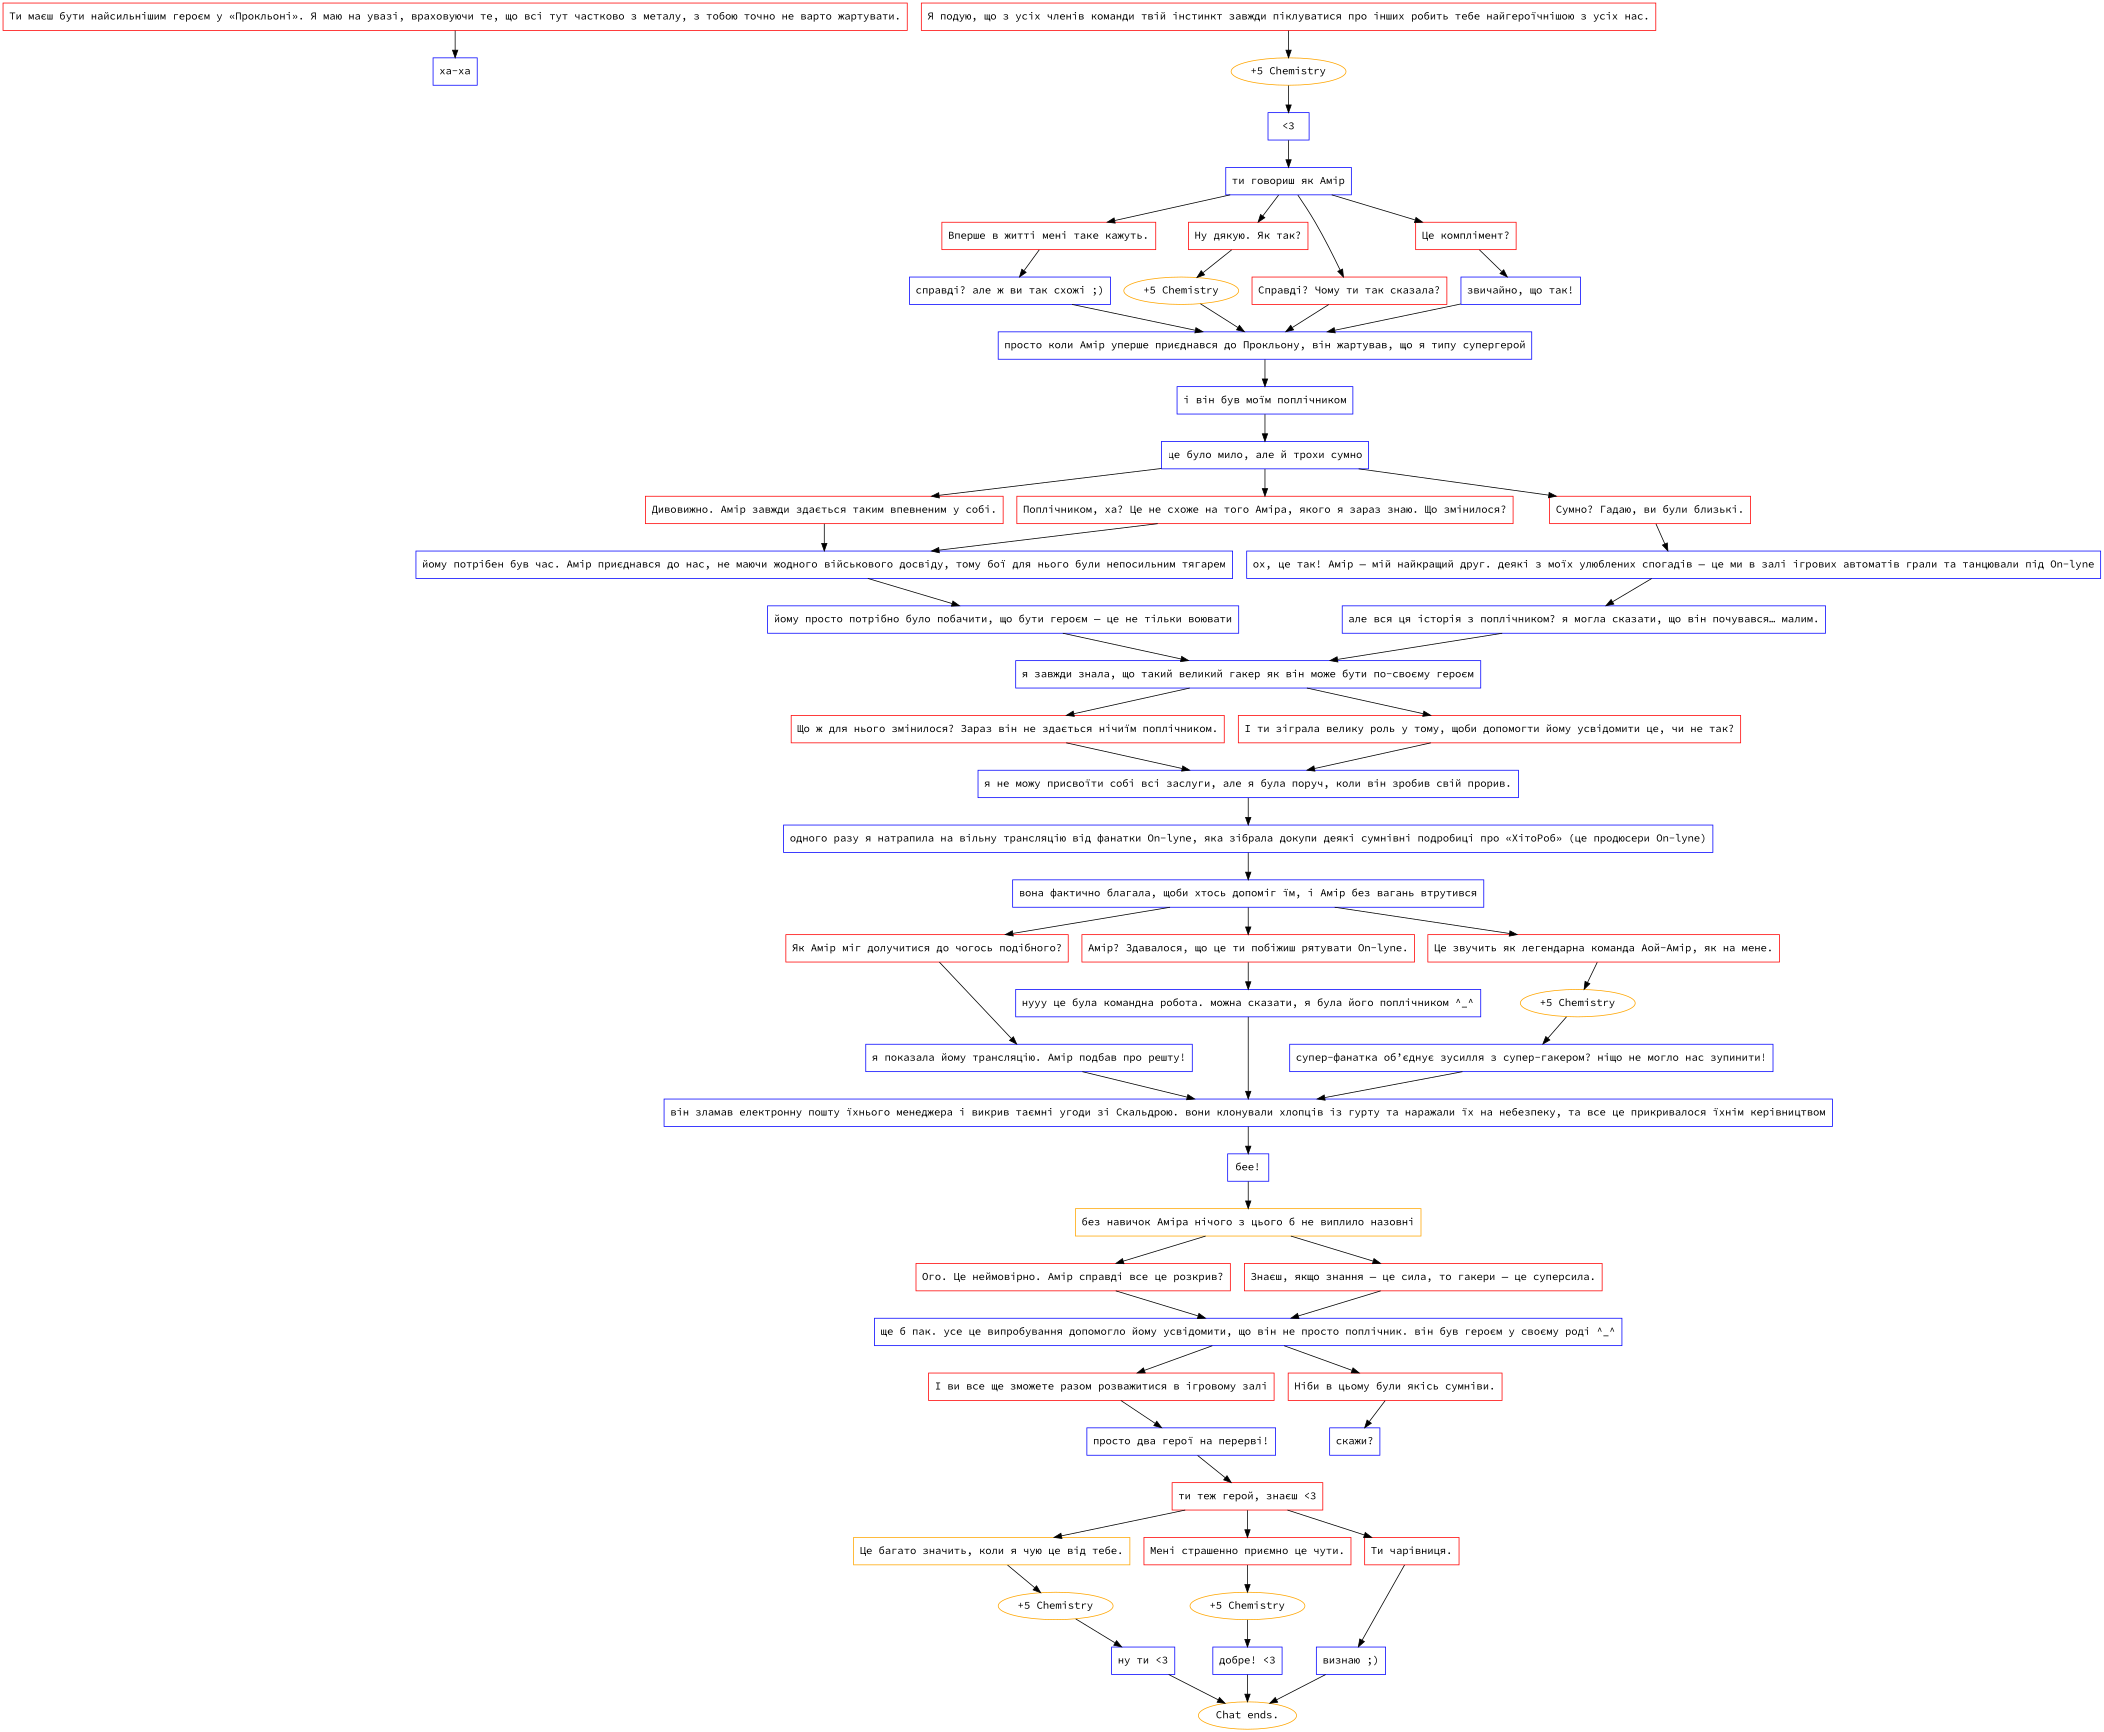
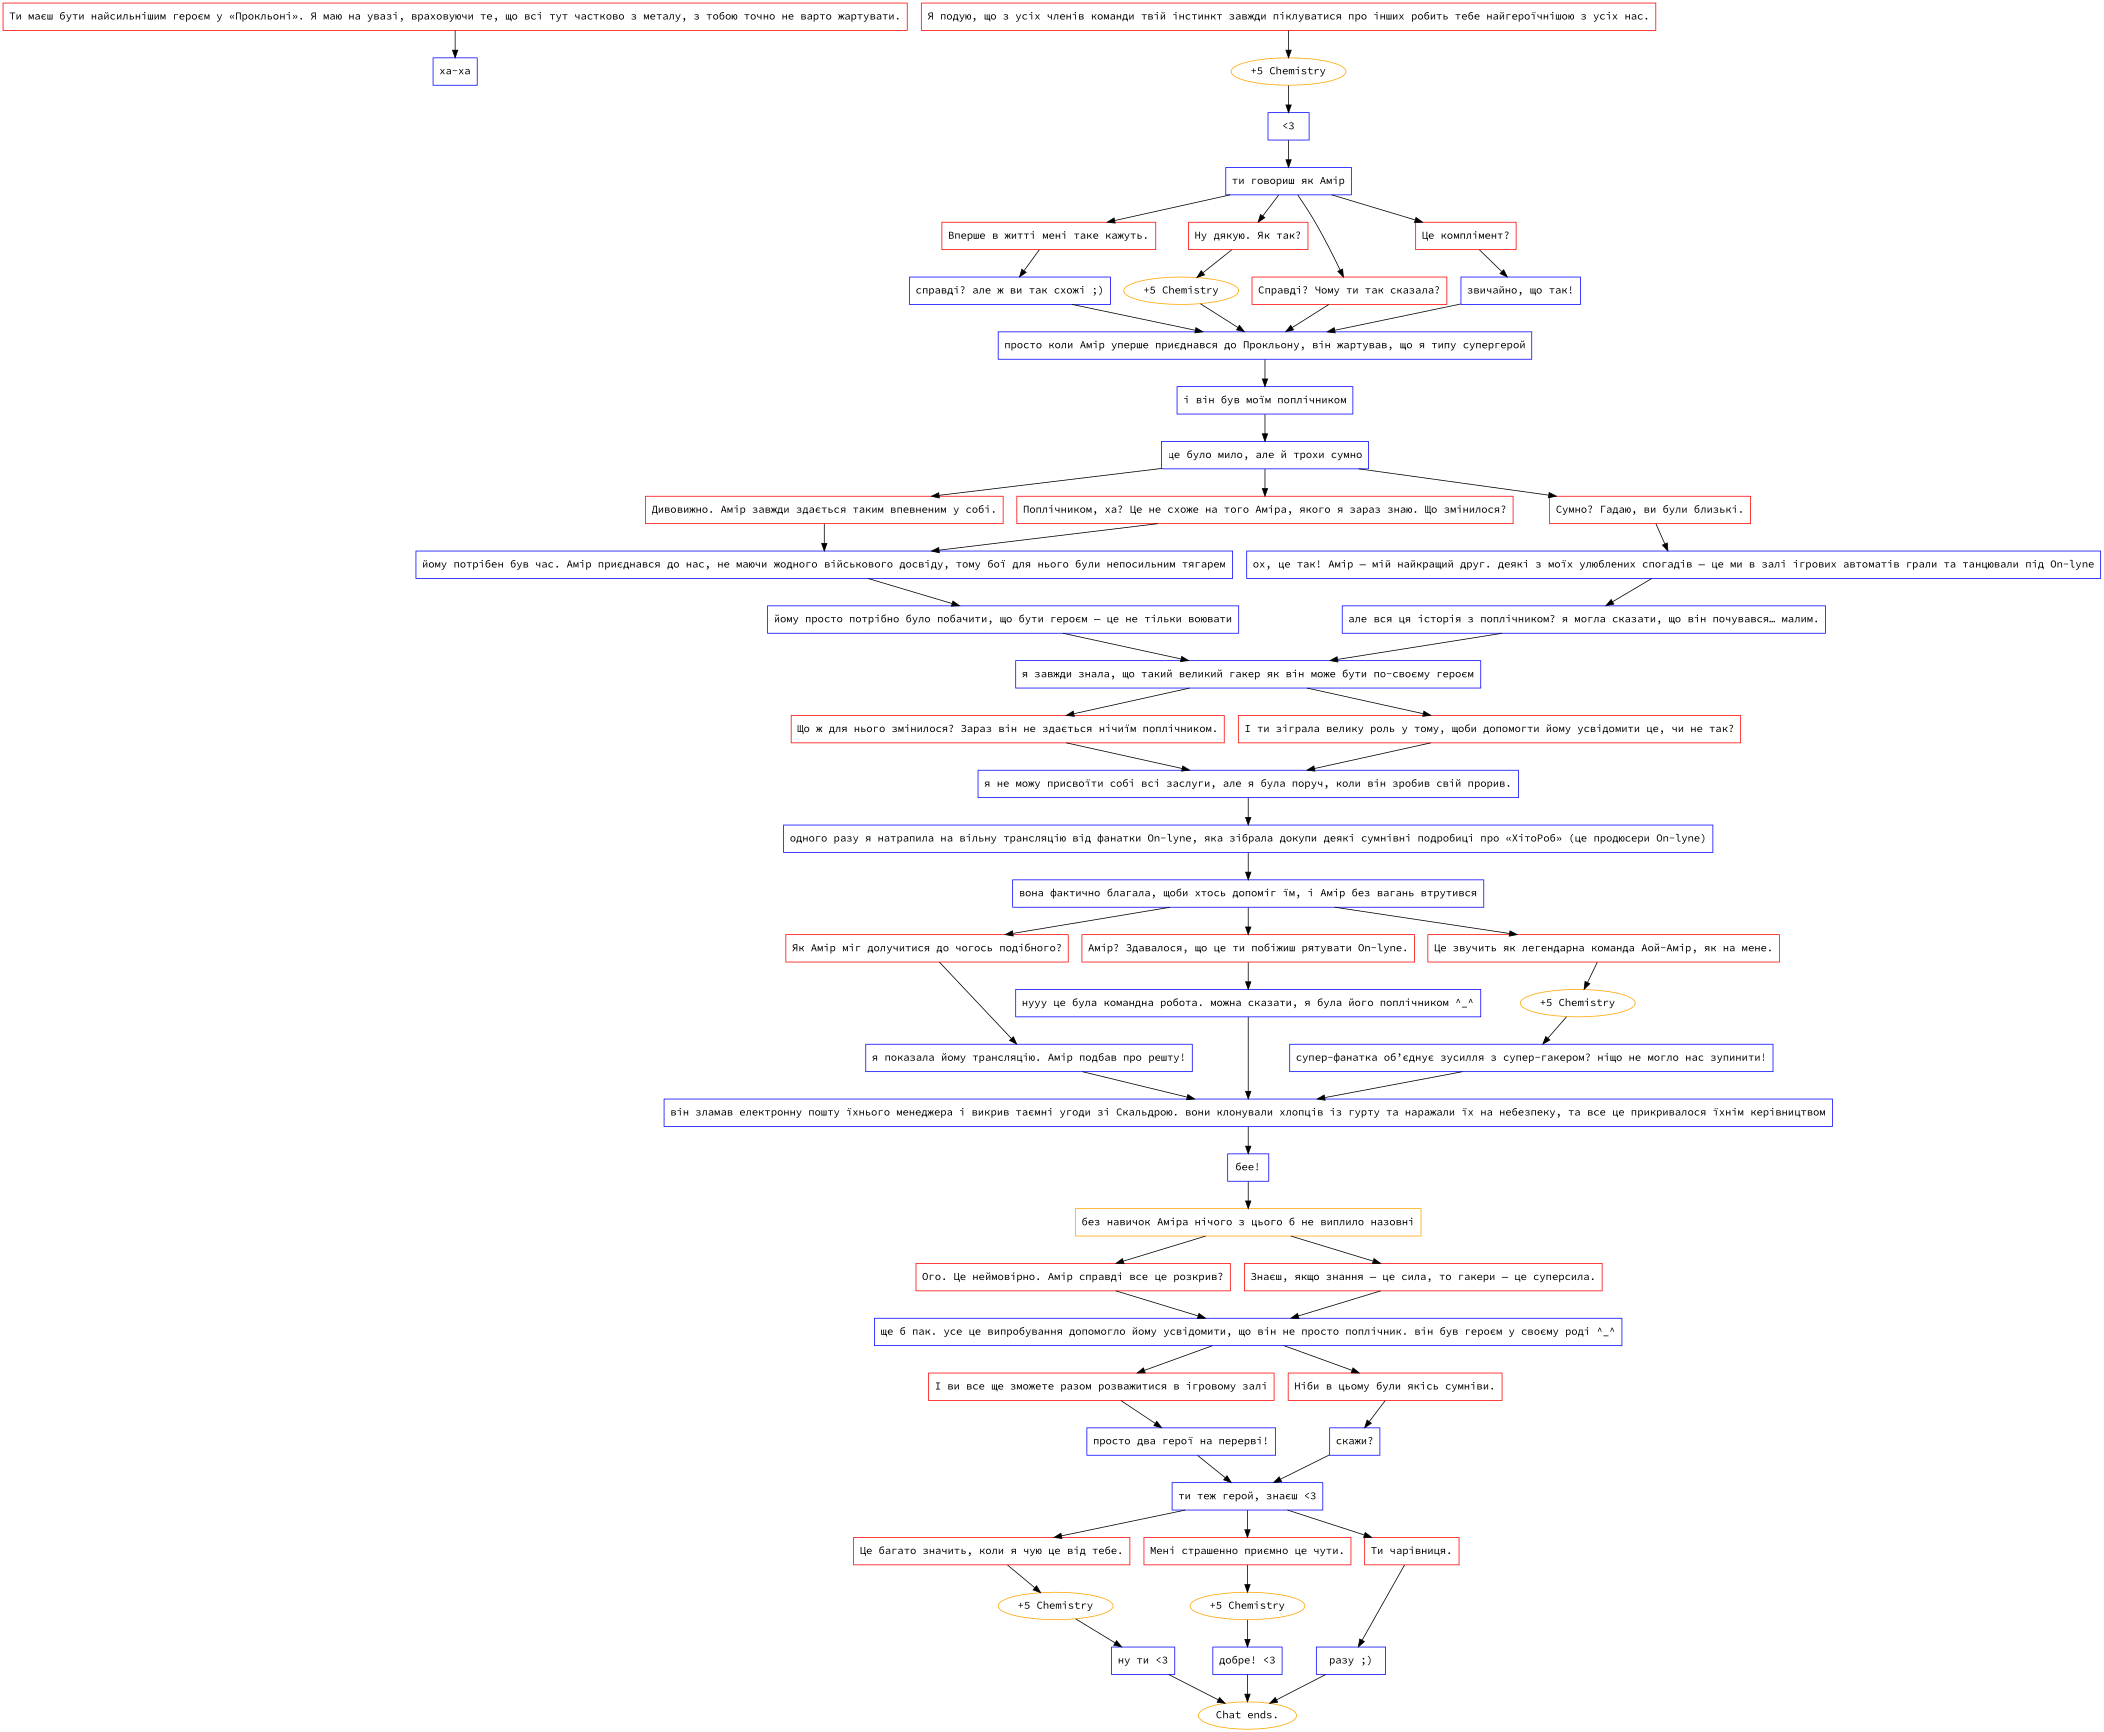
edge "скажи?" -> "ти теж герой, знаєш <3": added
node "ти теж герой, знаєш <3": color red -> blue
node "Це багато значить, коли я чую це від тебе.": color orange -> red
node "визнаю ;)": label "визнаю ;)" -> "разу ;)"
